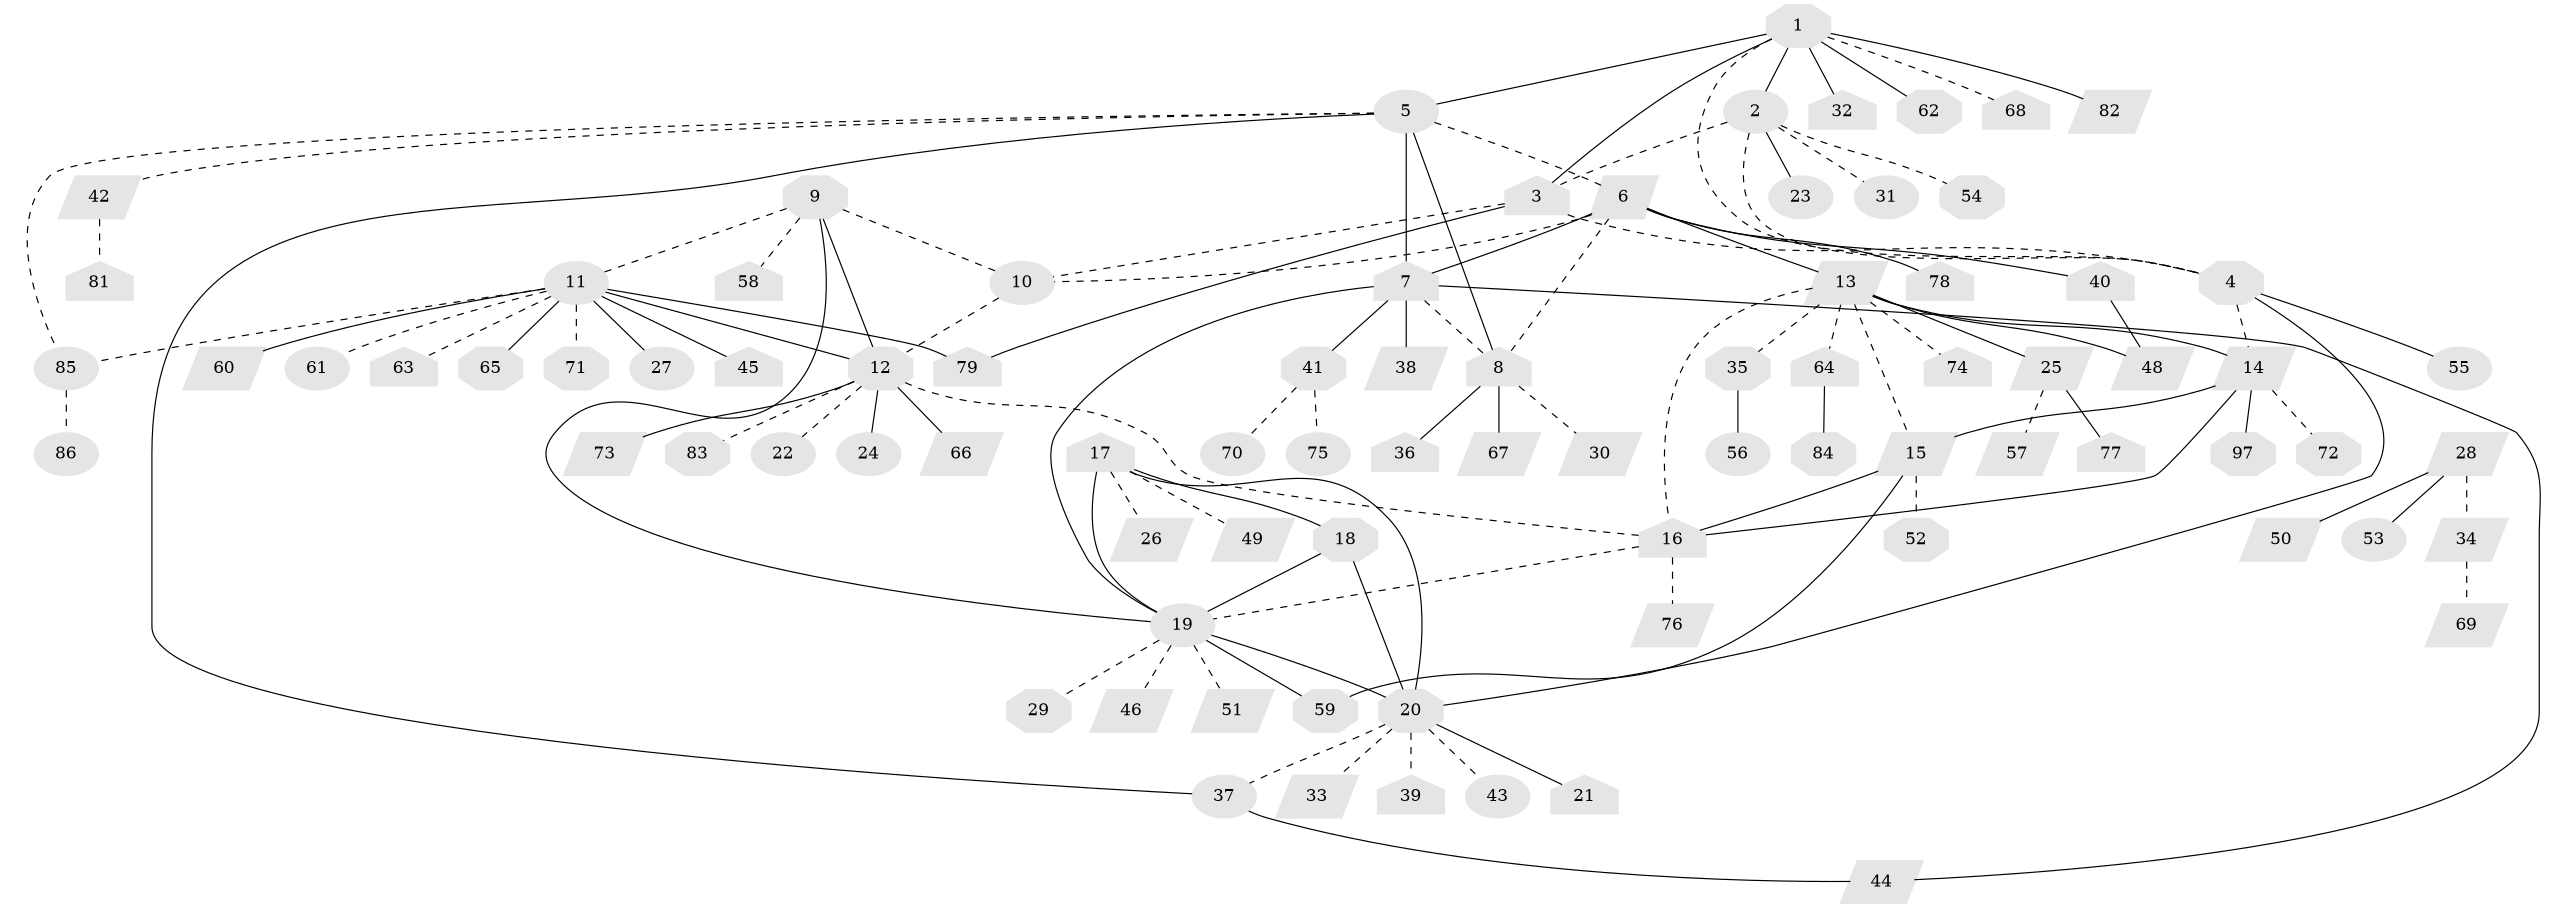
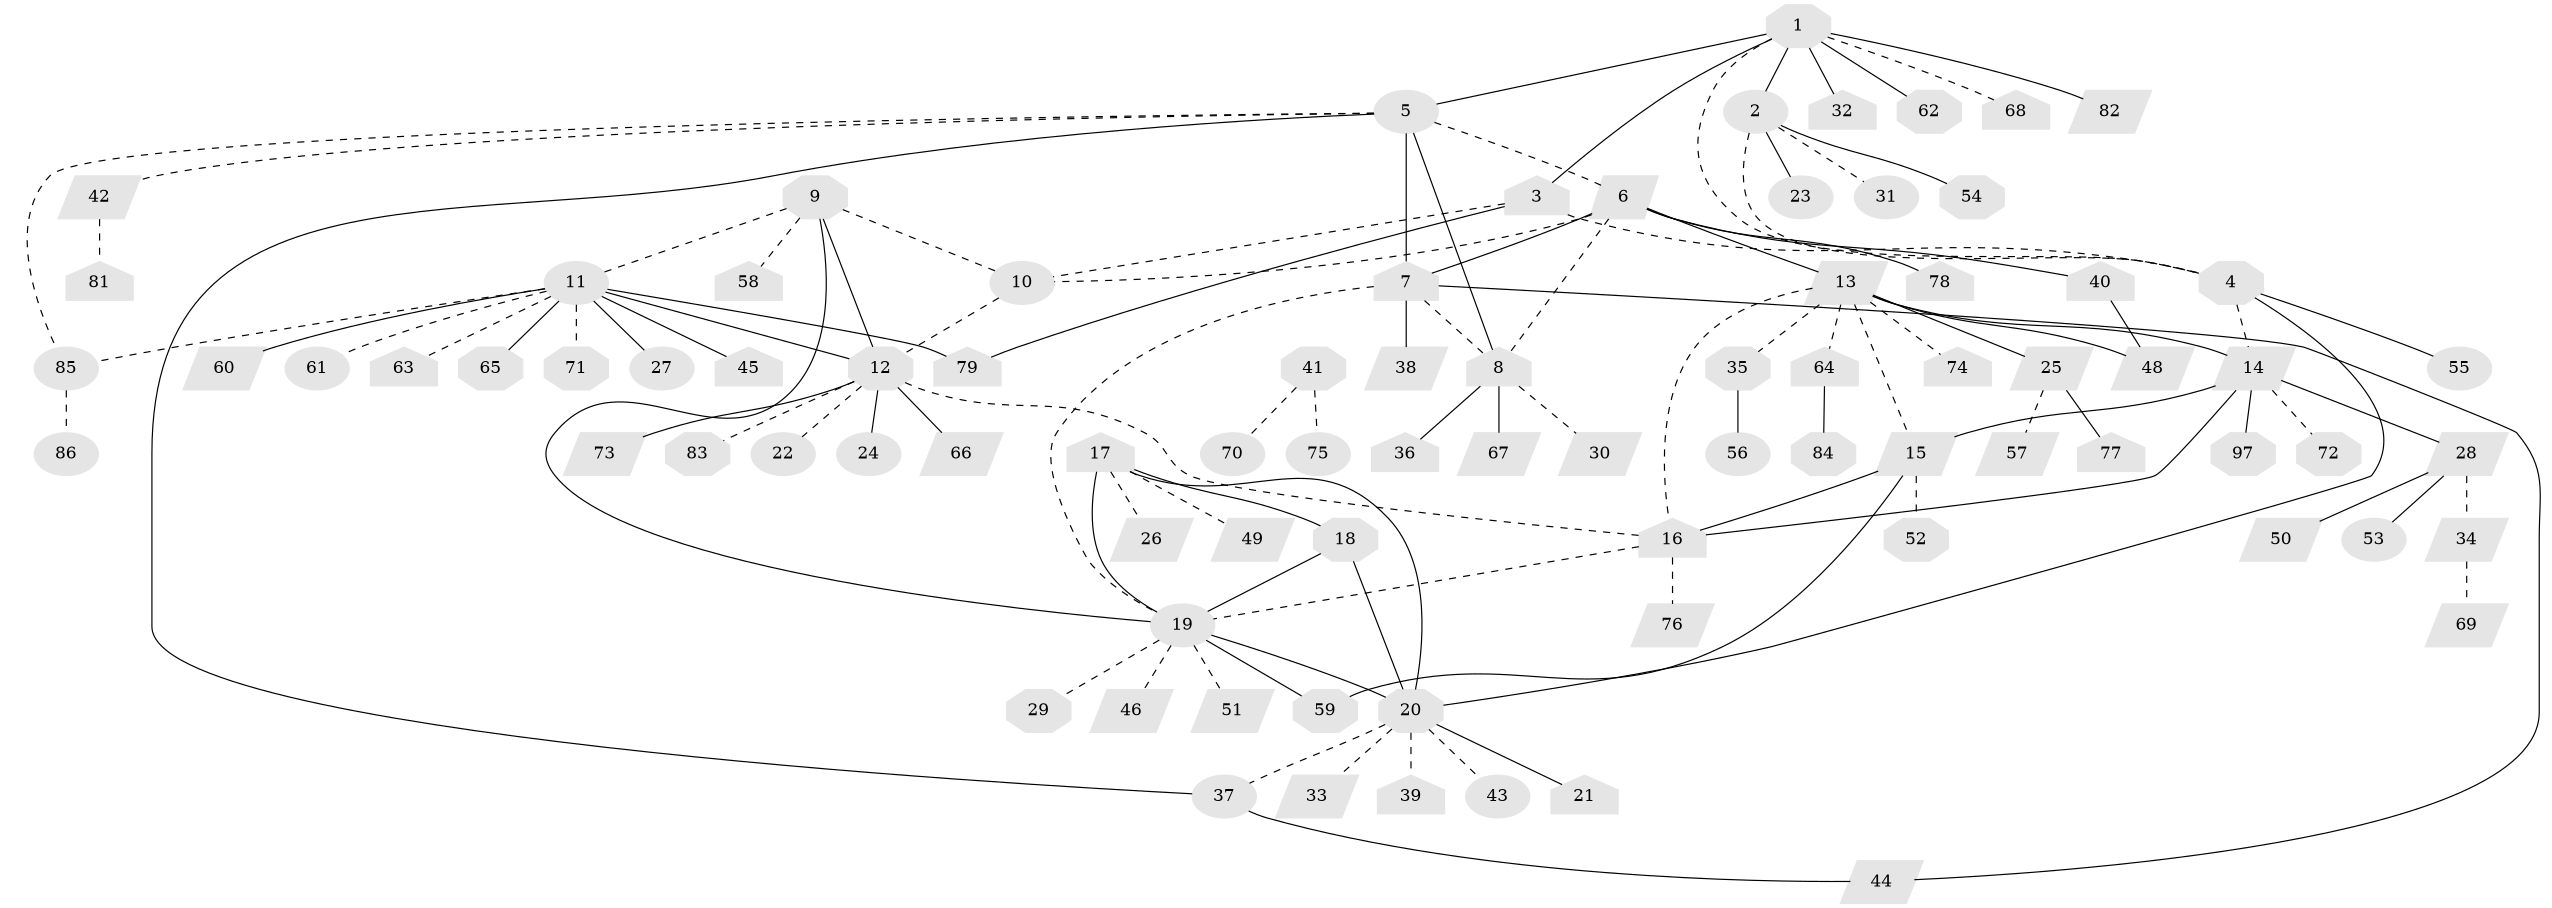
edge "2" -- "3": removed
edge "2" -- "54": style dashed -> solid
edge "7" -- "41": removed
edge "7" -- "19": style solid -> dashed
edge "14" -- "28": added
